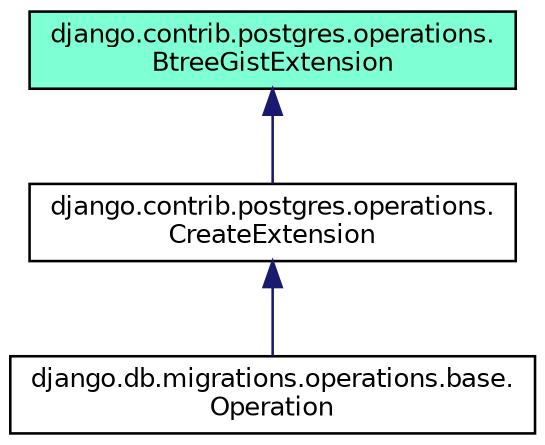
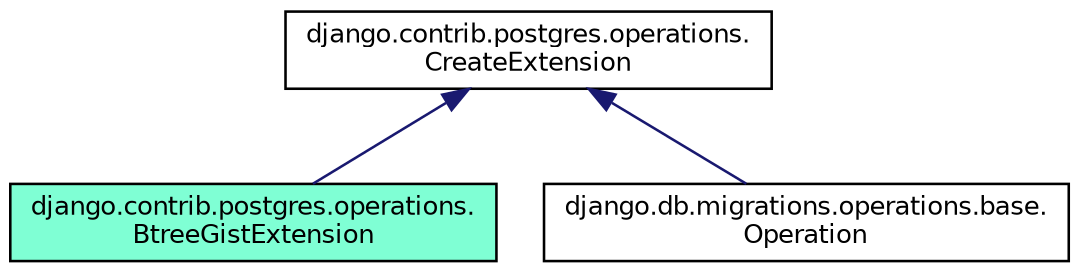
edge "django.contrib.postgres.operations. CreateExtension" -> "django.contrib.postgres.operations. BtreeGistExtension": reversed
